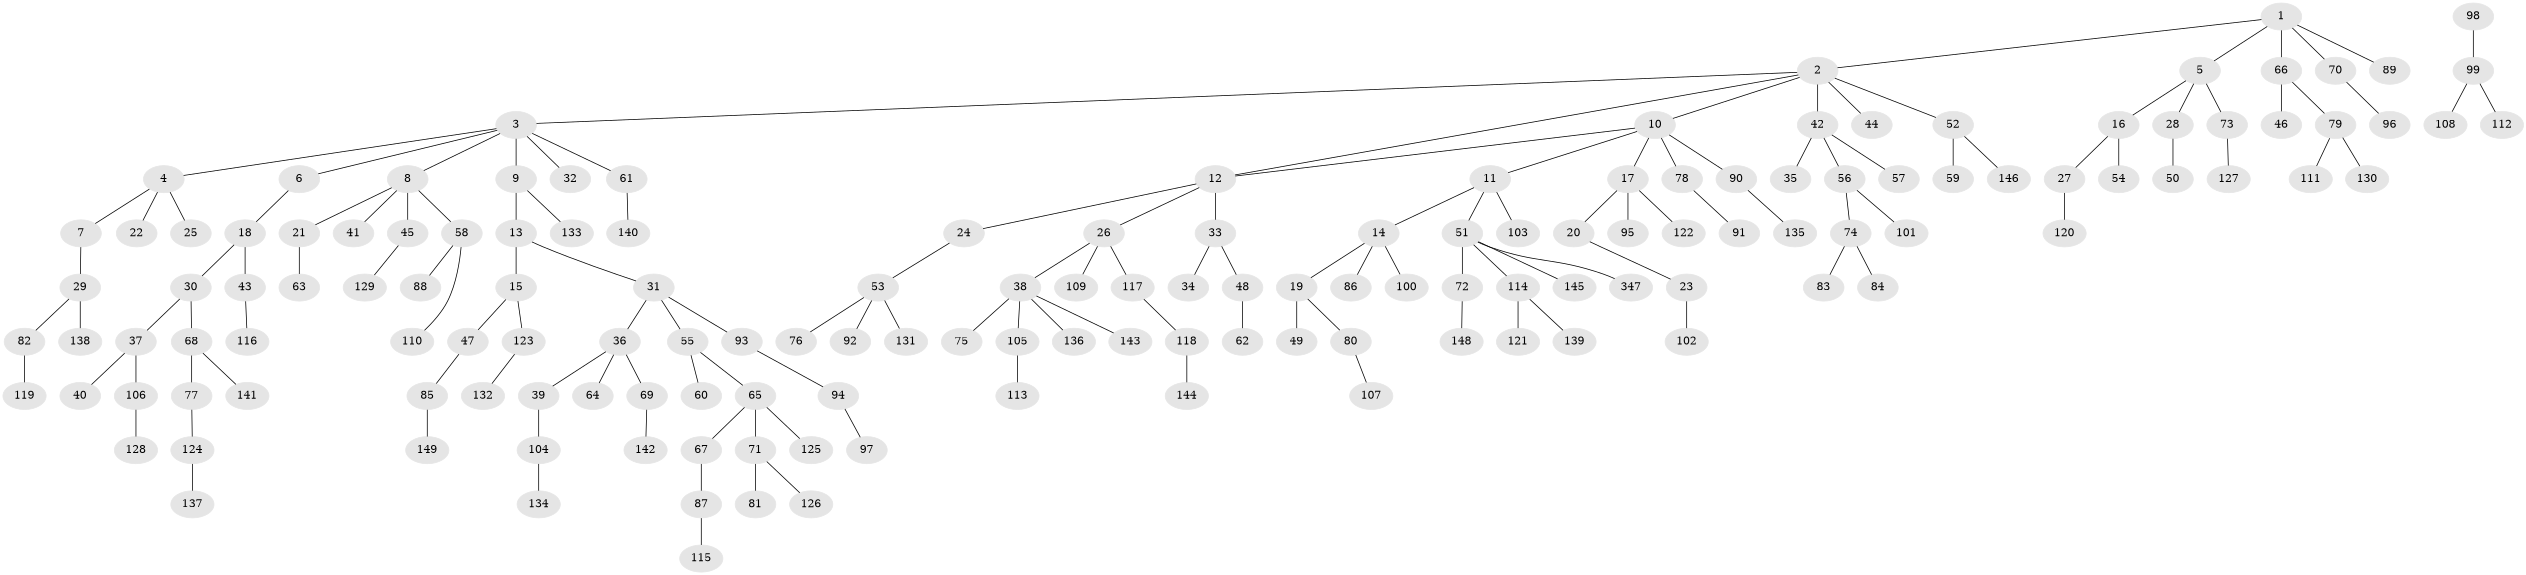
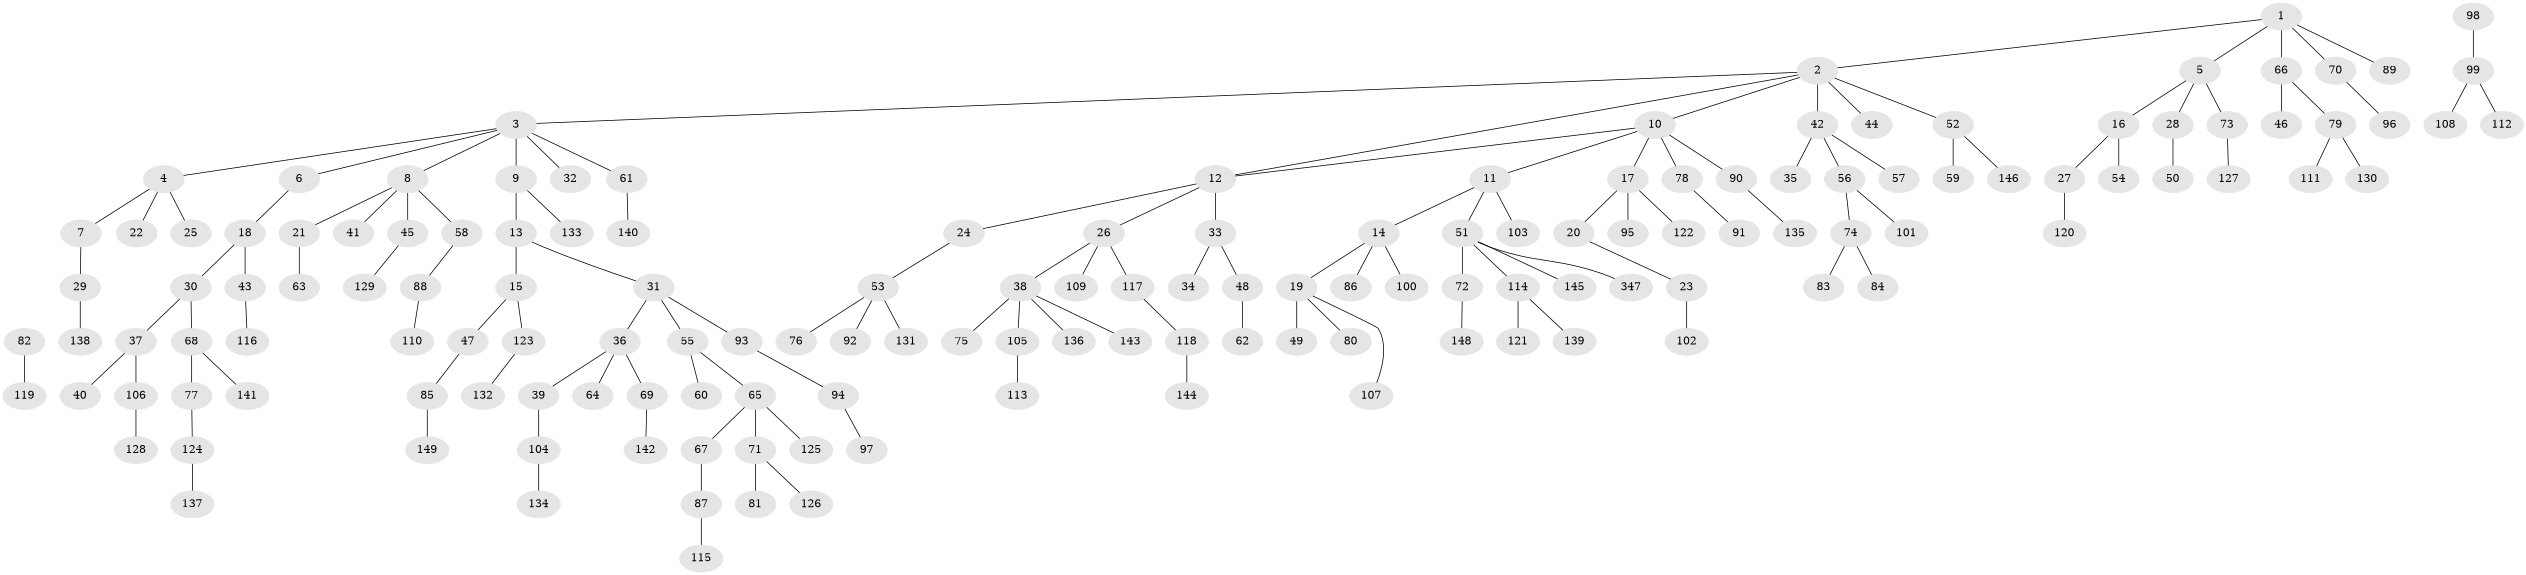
edge "58" -- "110": now "88" -- "110"
edge "29" -- "82": removed
edge "80" -- "107": now "19" -- "107"
